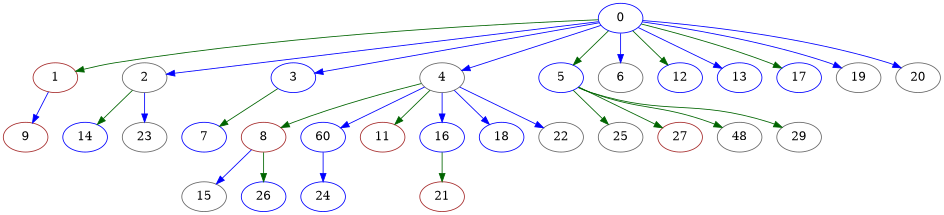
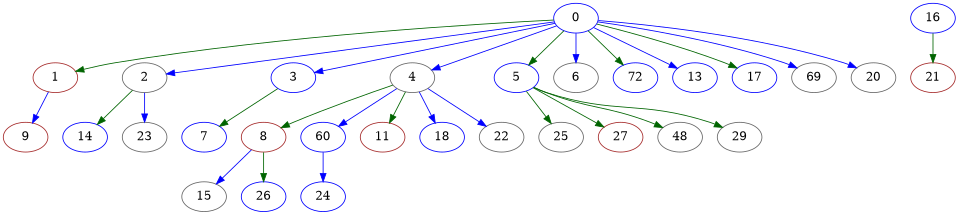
node "12": label "12" -> "72"
node "19": label "19" -> "69"
edge "4" -> "16": removed
